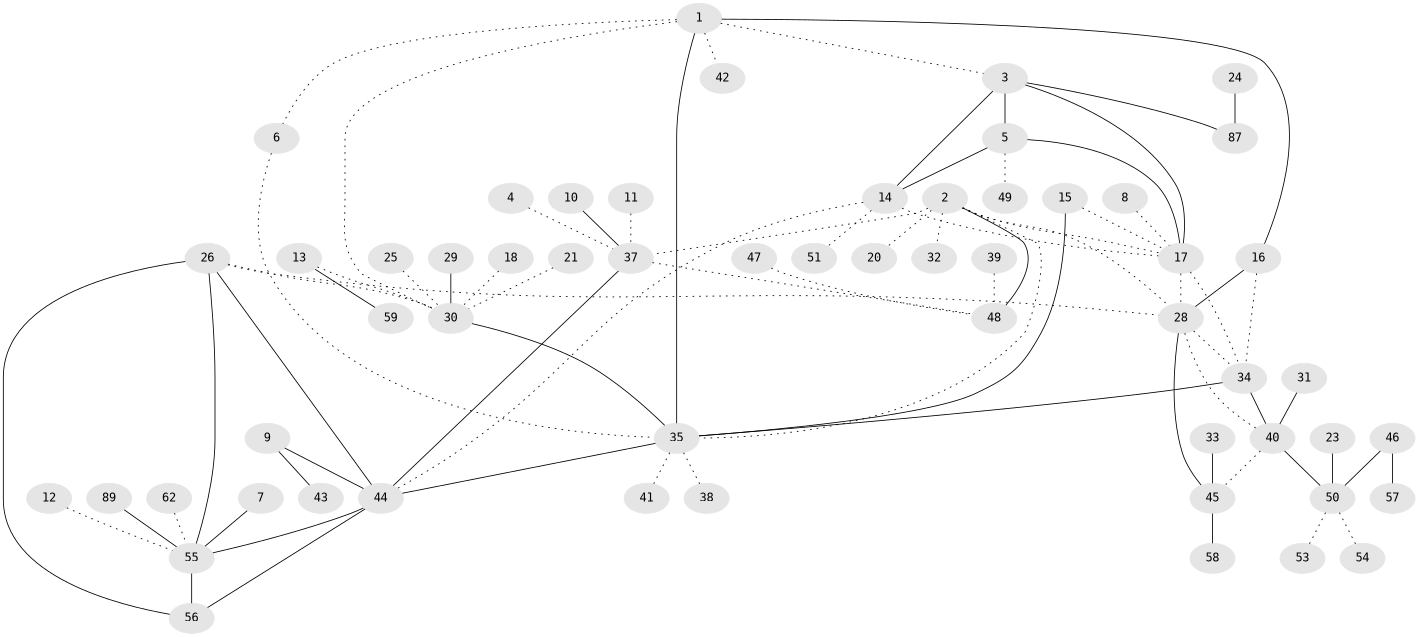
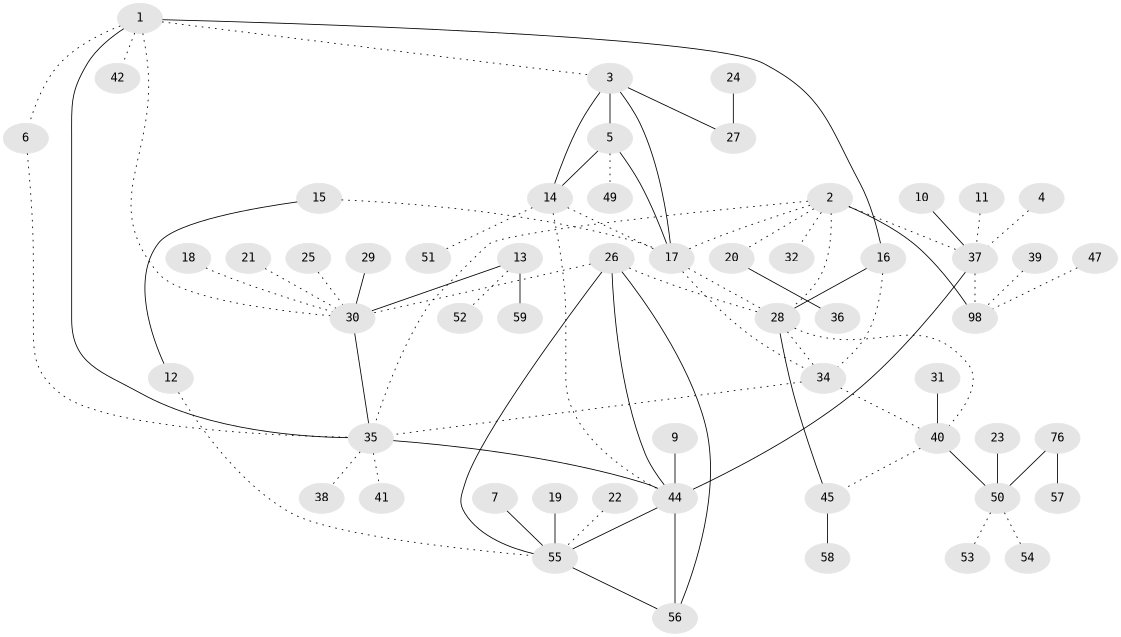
node "87": label "87" -> "27"
node "8": removed
edge "13" -- "30": style dotted -> solid
node "52": added
node "36": added
node "48": label "48" -> "98"
edge "15" -- "35": now "15" -- "12"
edge "34" -- "40": style solid -> dotted
edge "34" -- "35": style solid -> dotted
node "33": removed
node "46": label "46" -> "76"
node "89": label "89" -> "19"
node "62": label "62" -> "22"
node "43": removed
